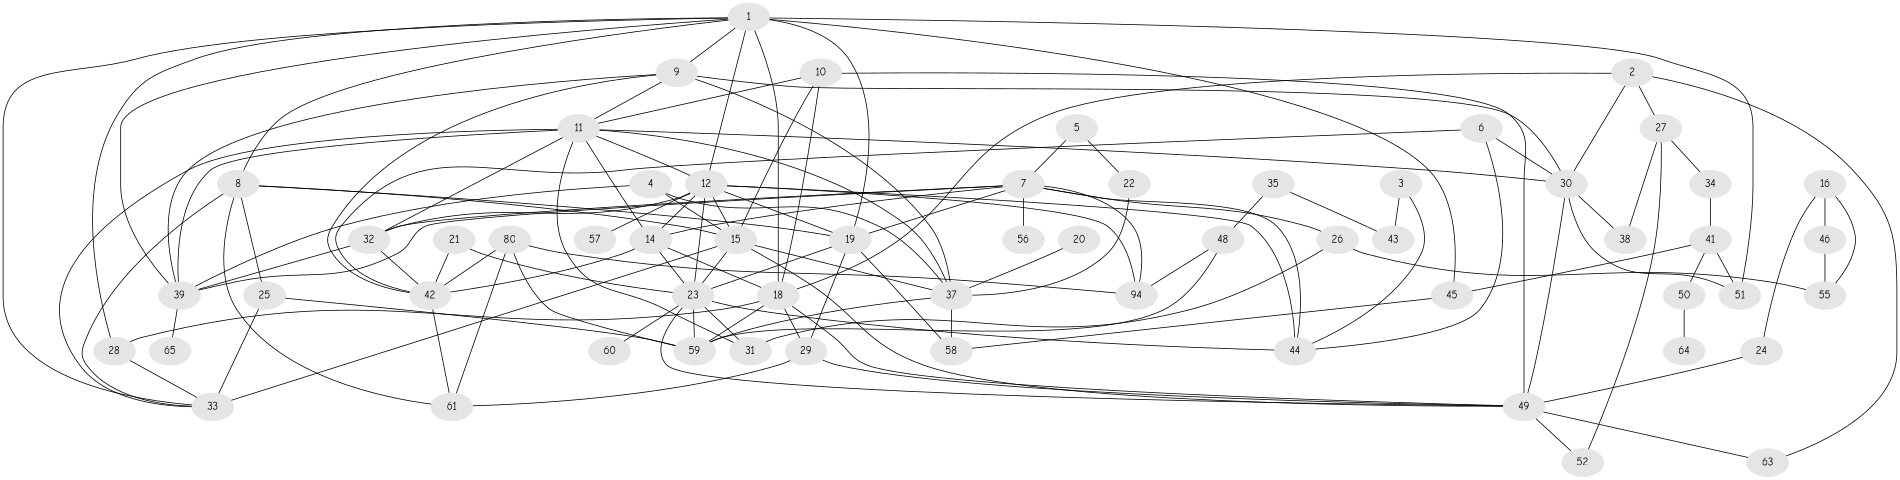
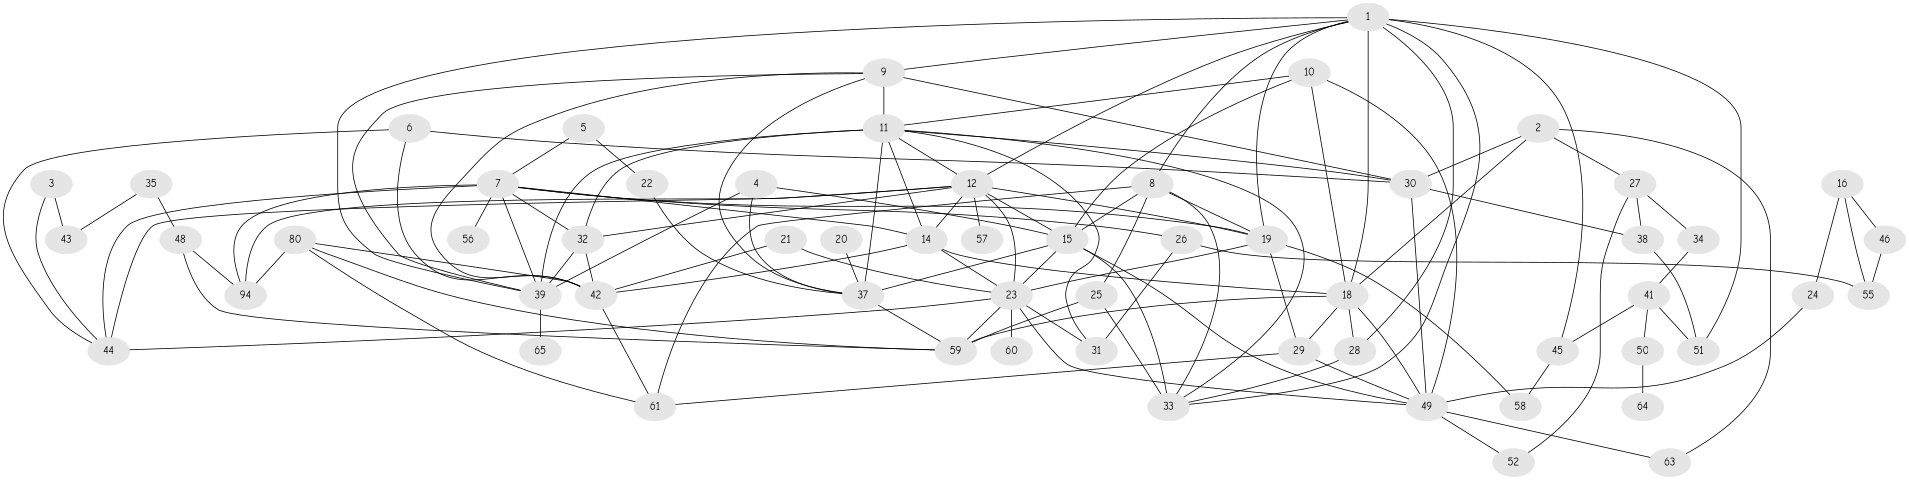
edge "30" -- "51": now "38" -- "51"
edge "37" -- "58": removed
